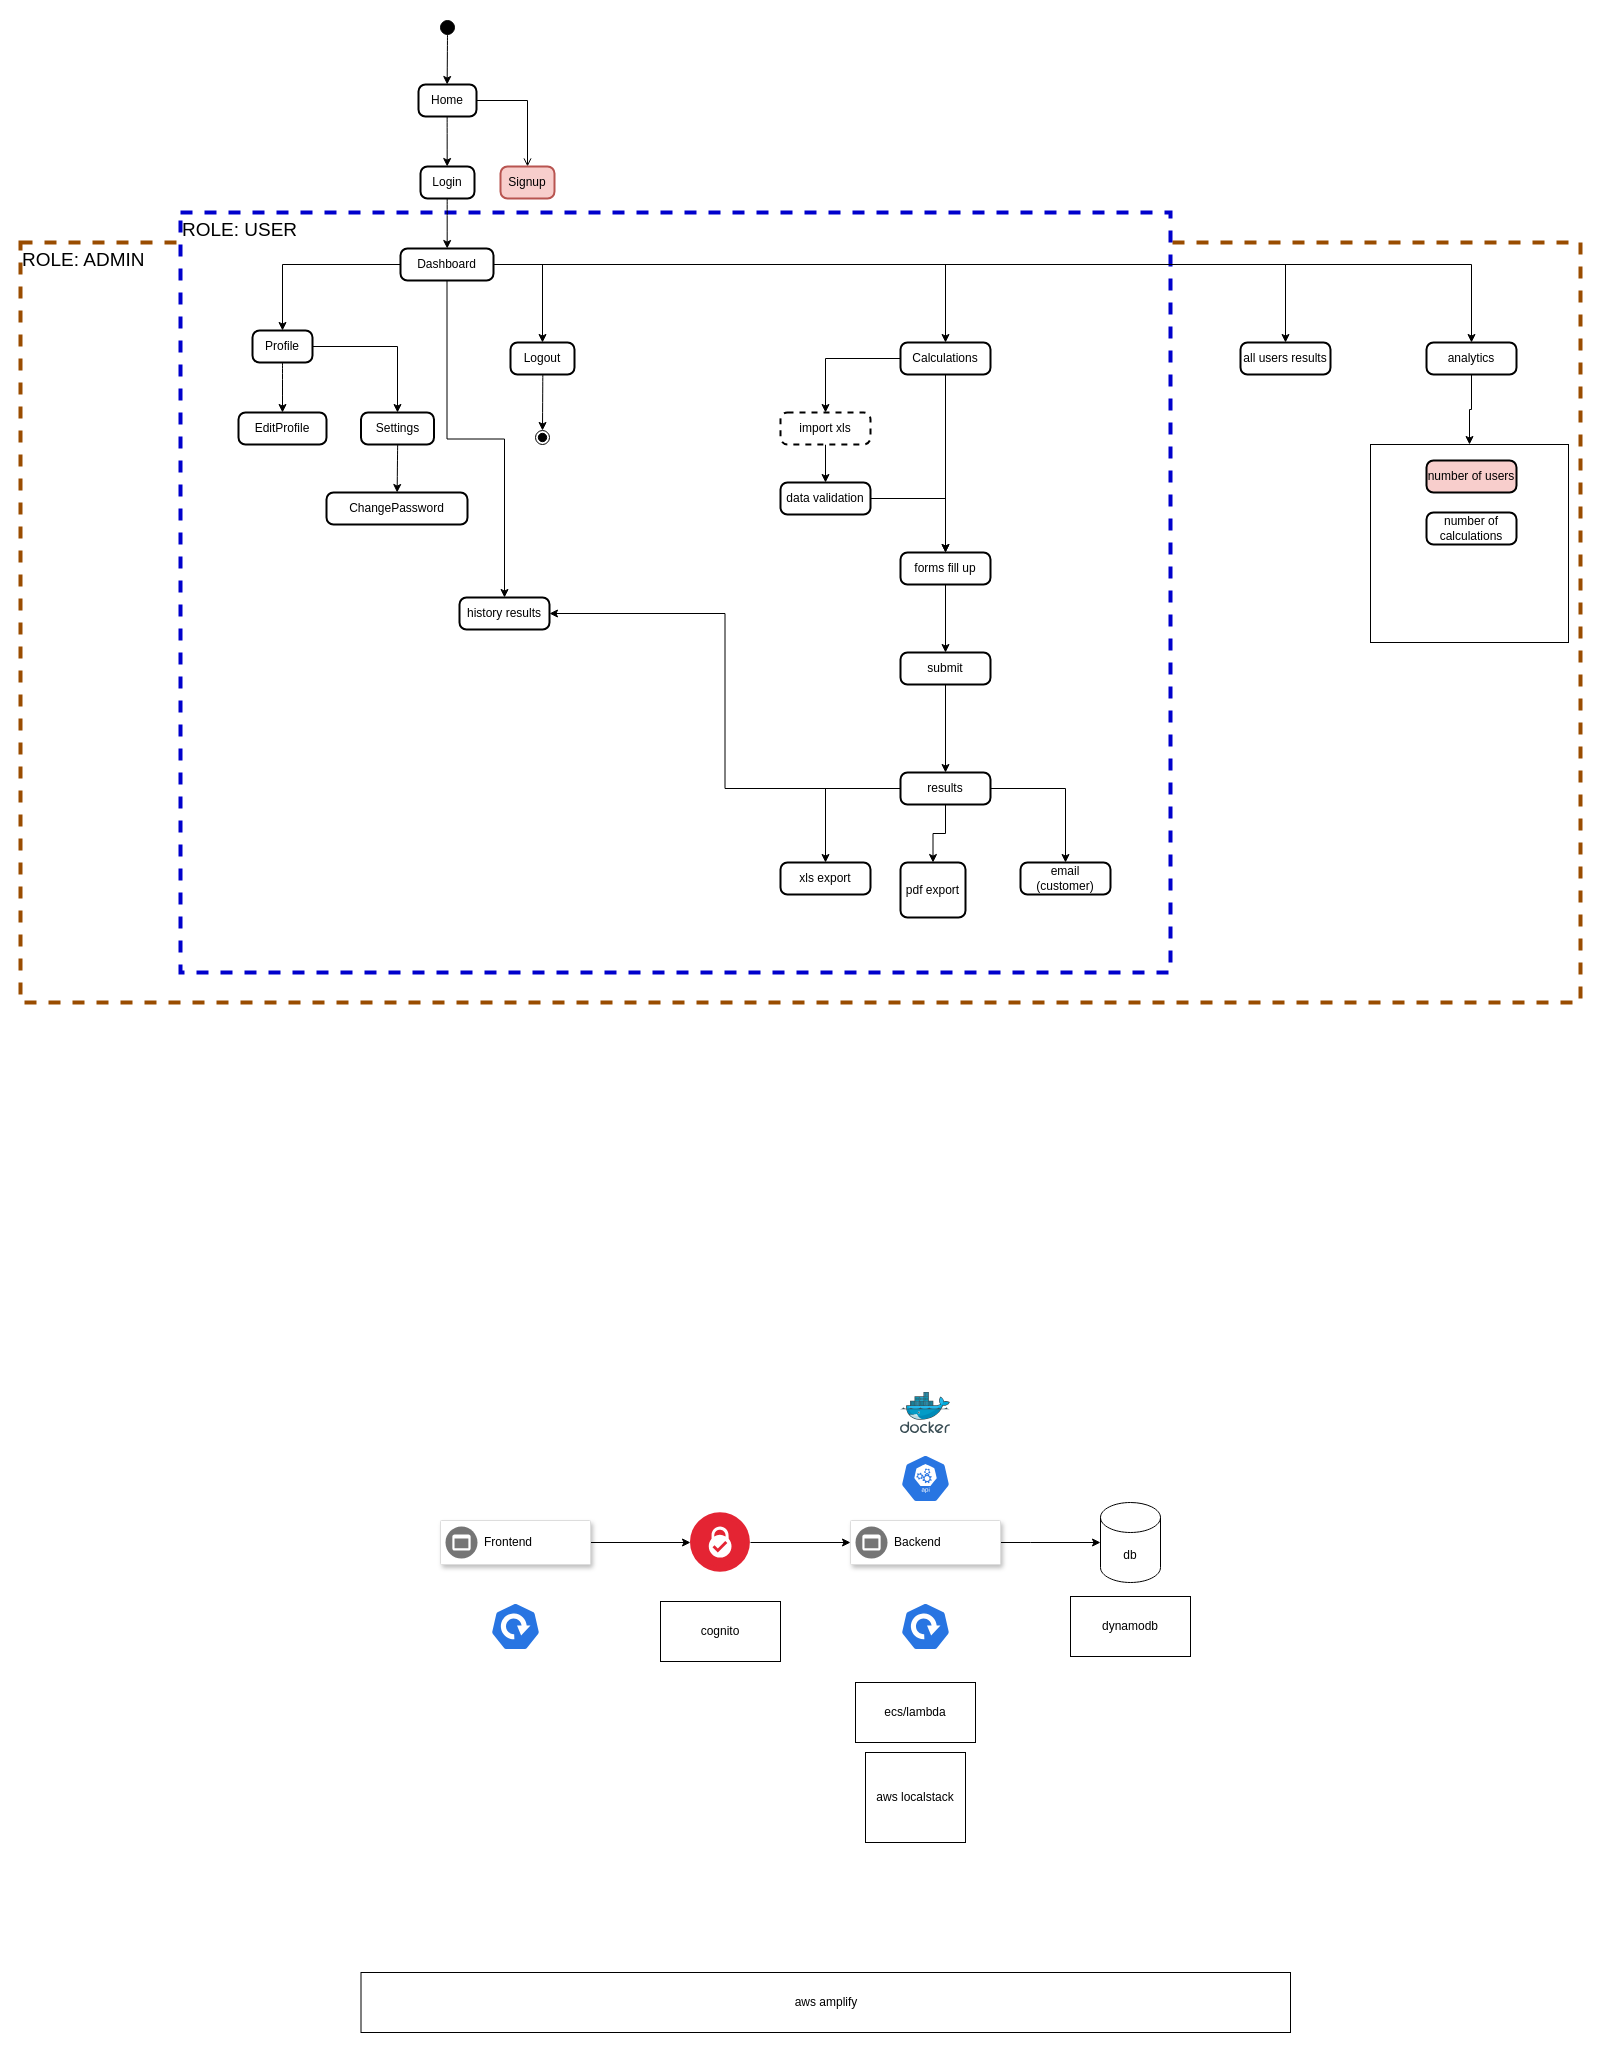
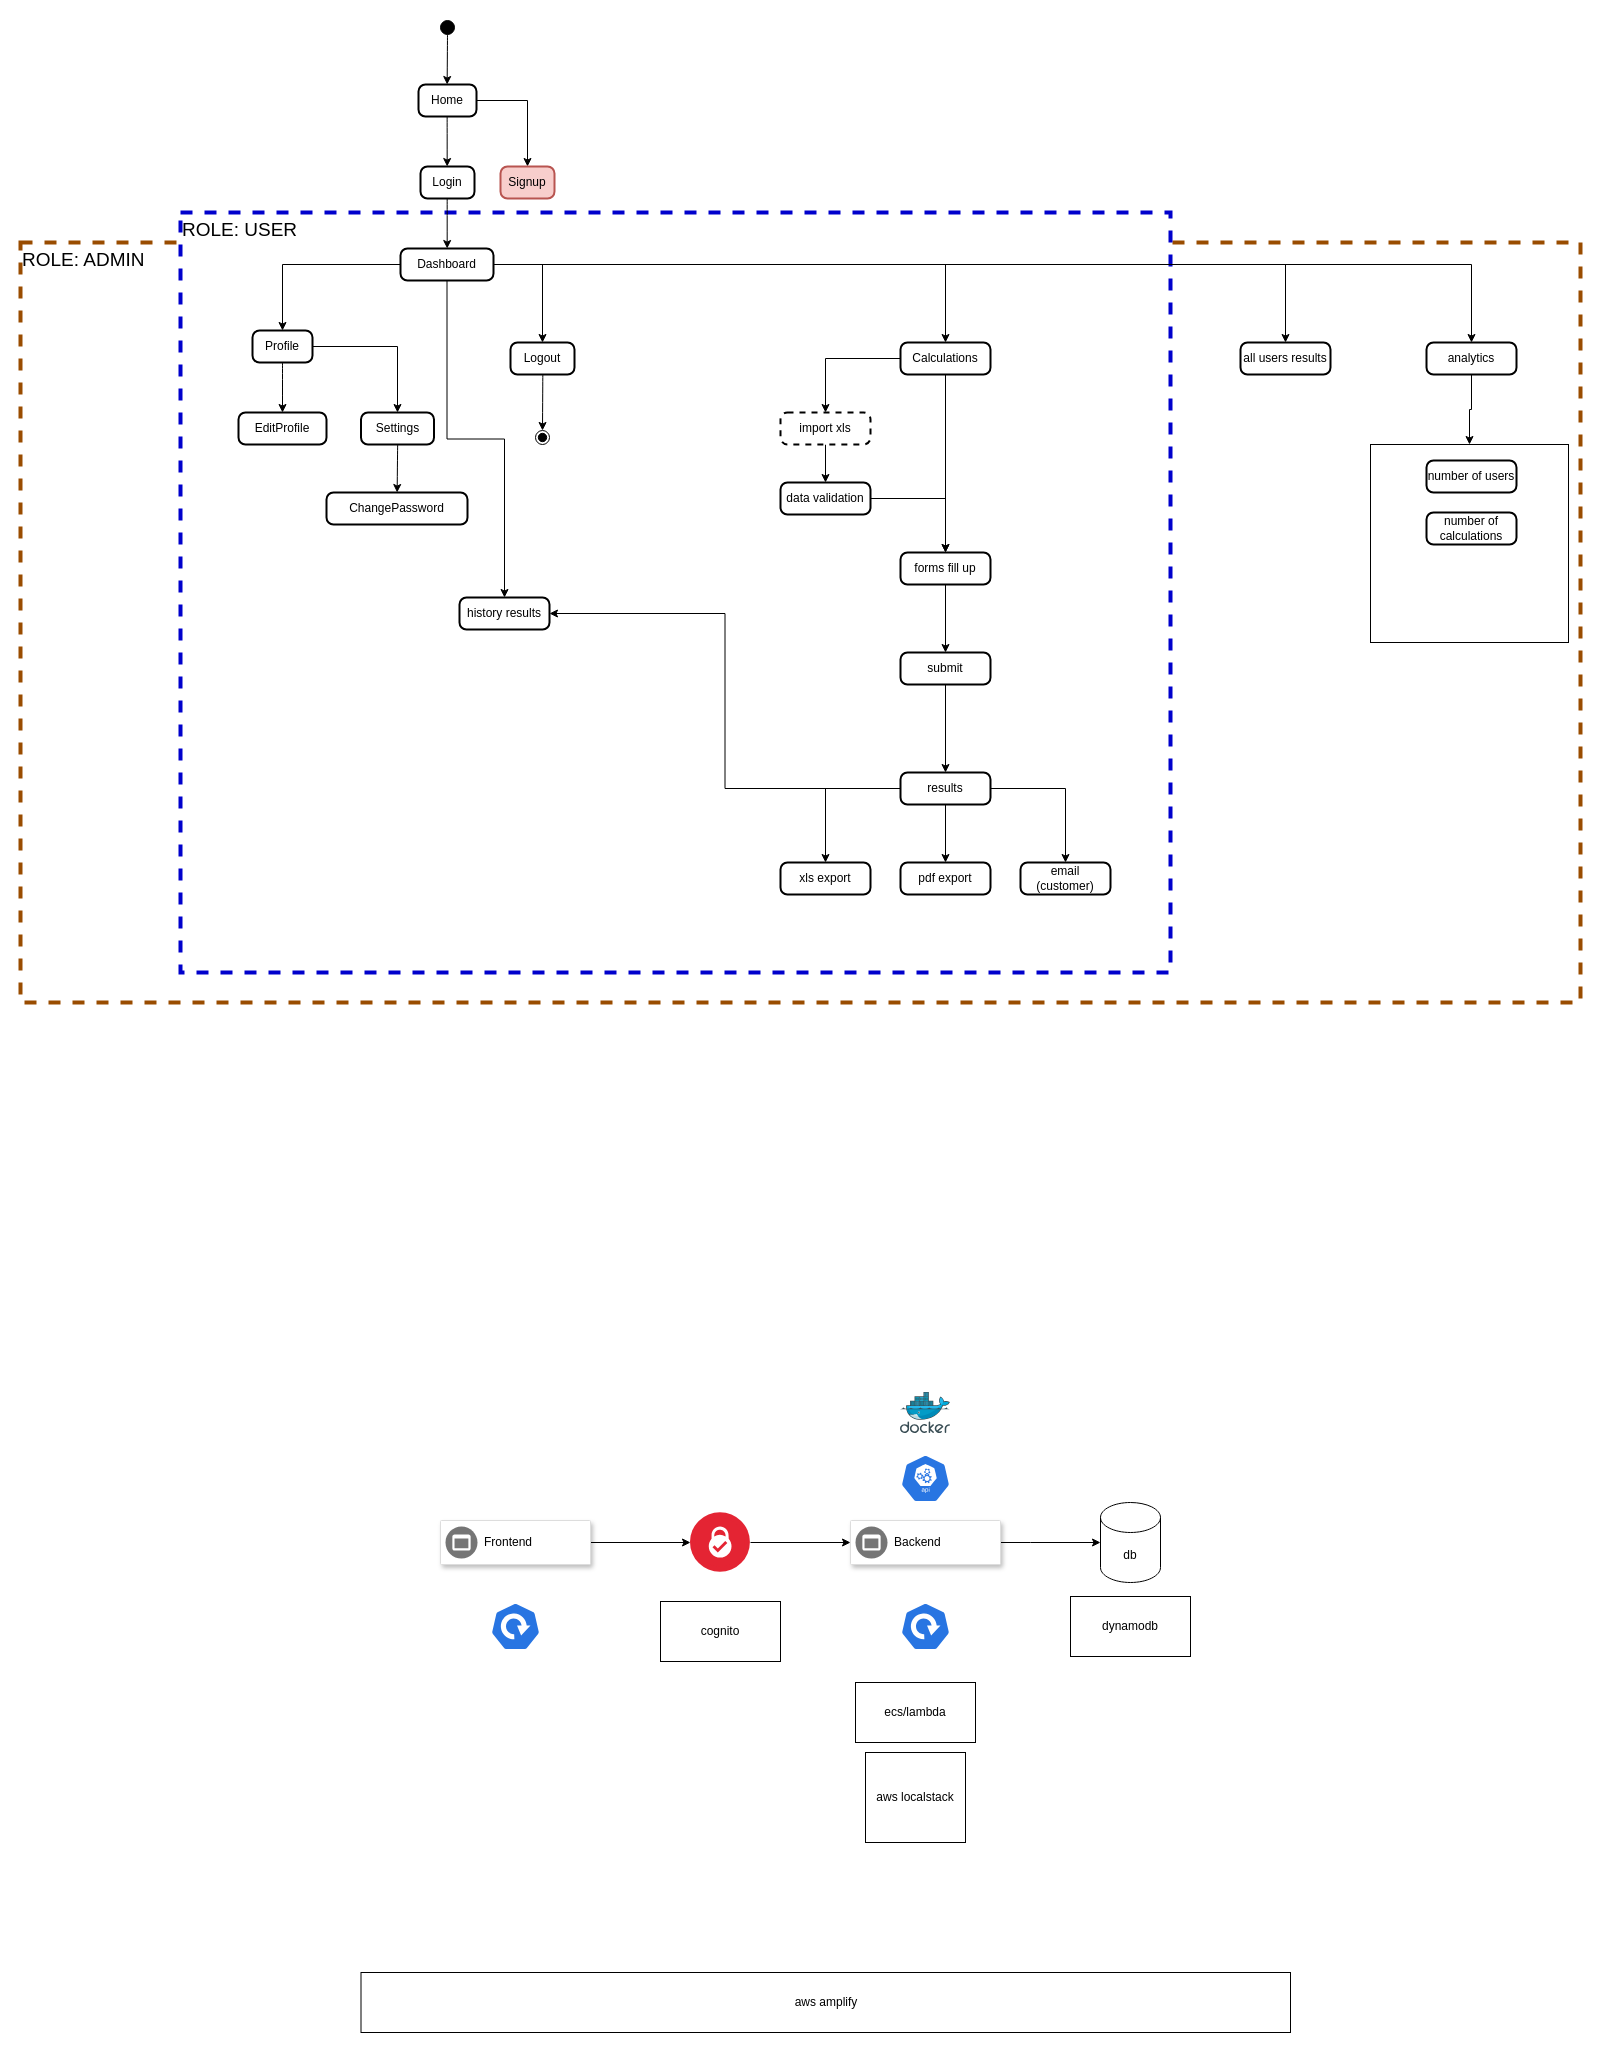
edge "Home" -> "Signup": arrowhead open -> classic
node "number of users": fillcolor #f8cecc -> #ffffff
node "pdf export": size 65x55 -> 90x32
